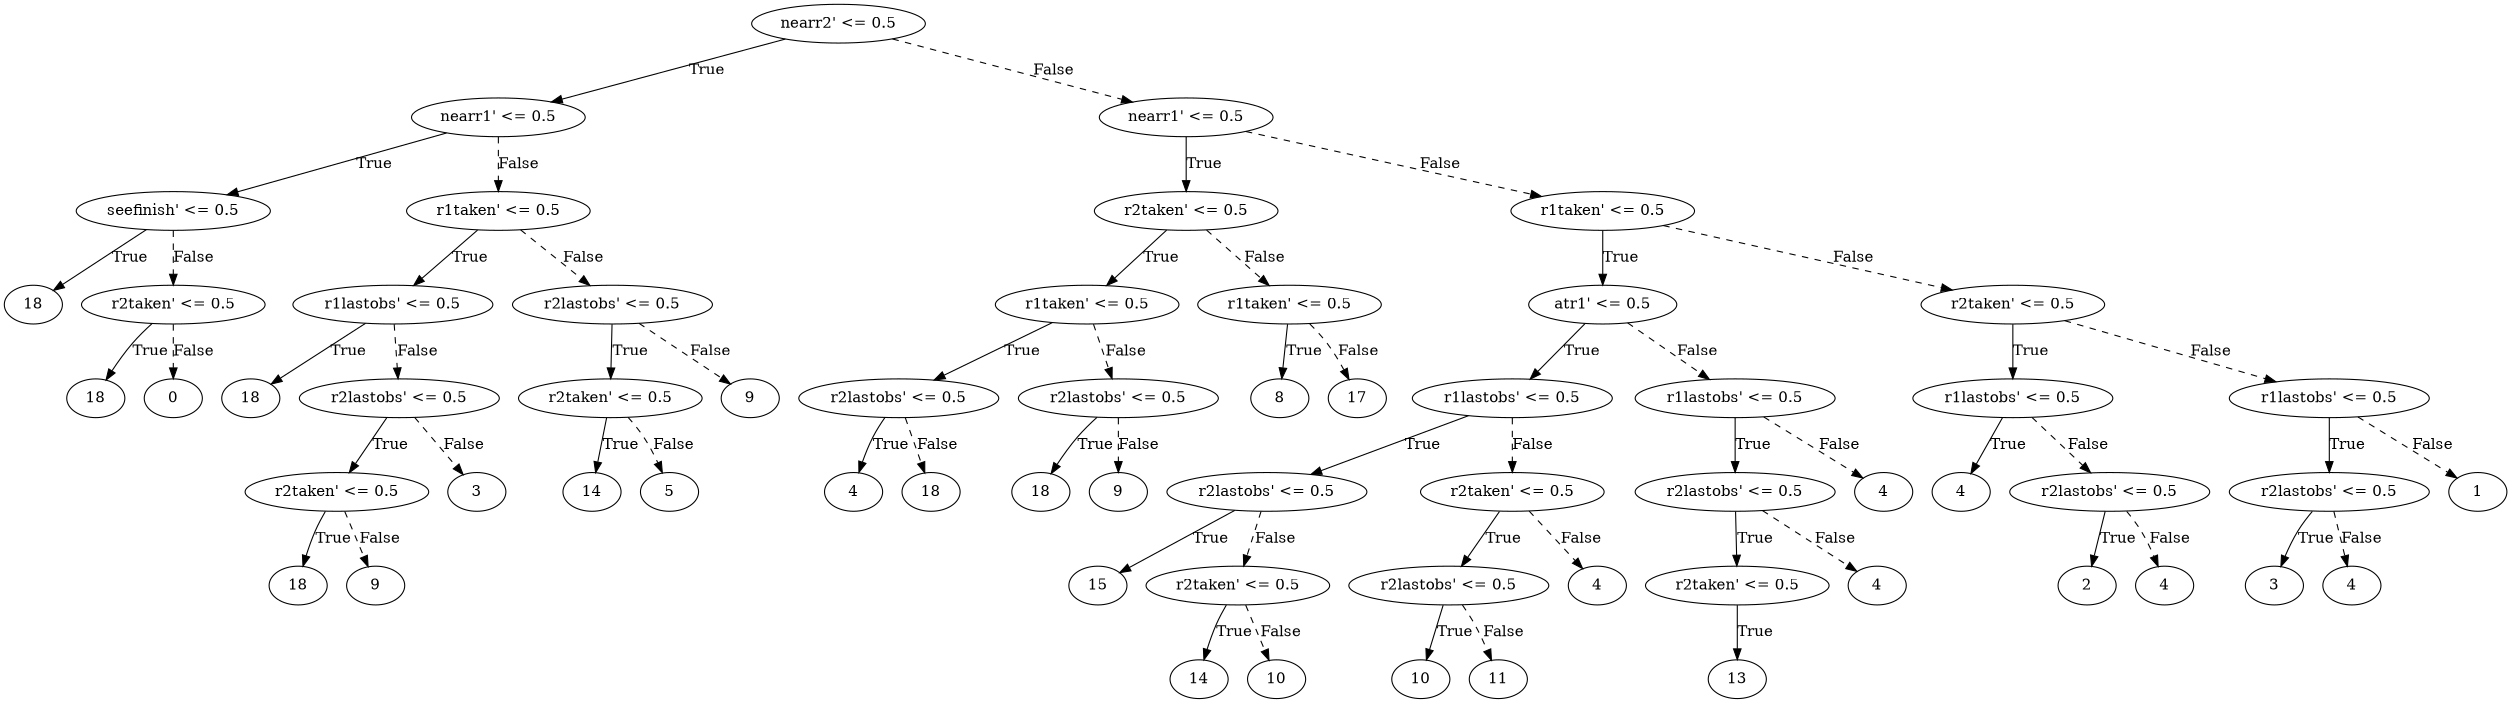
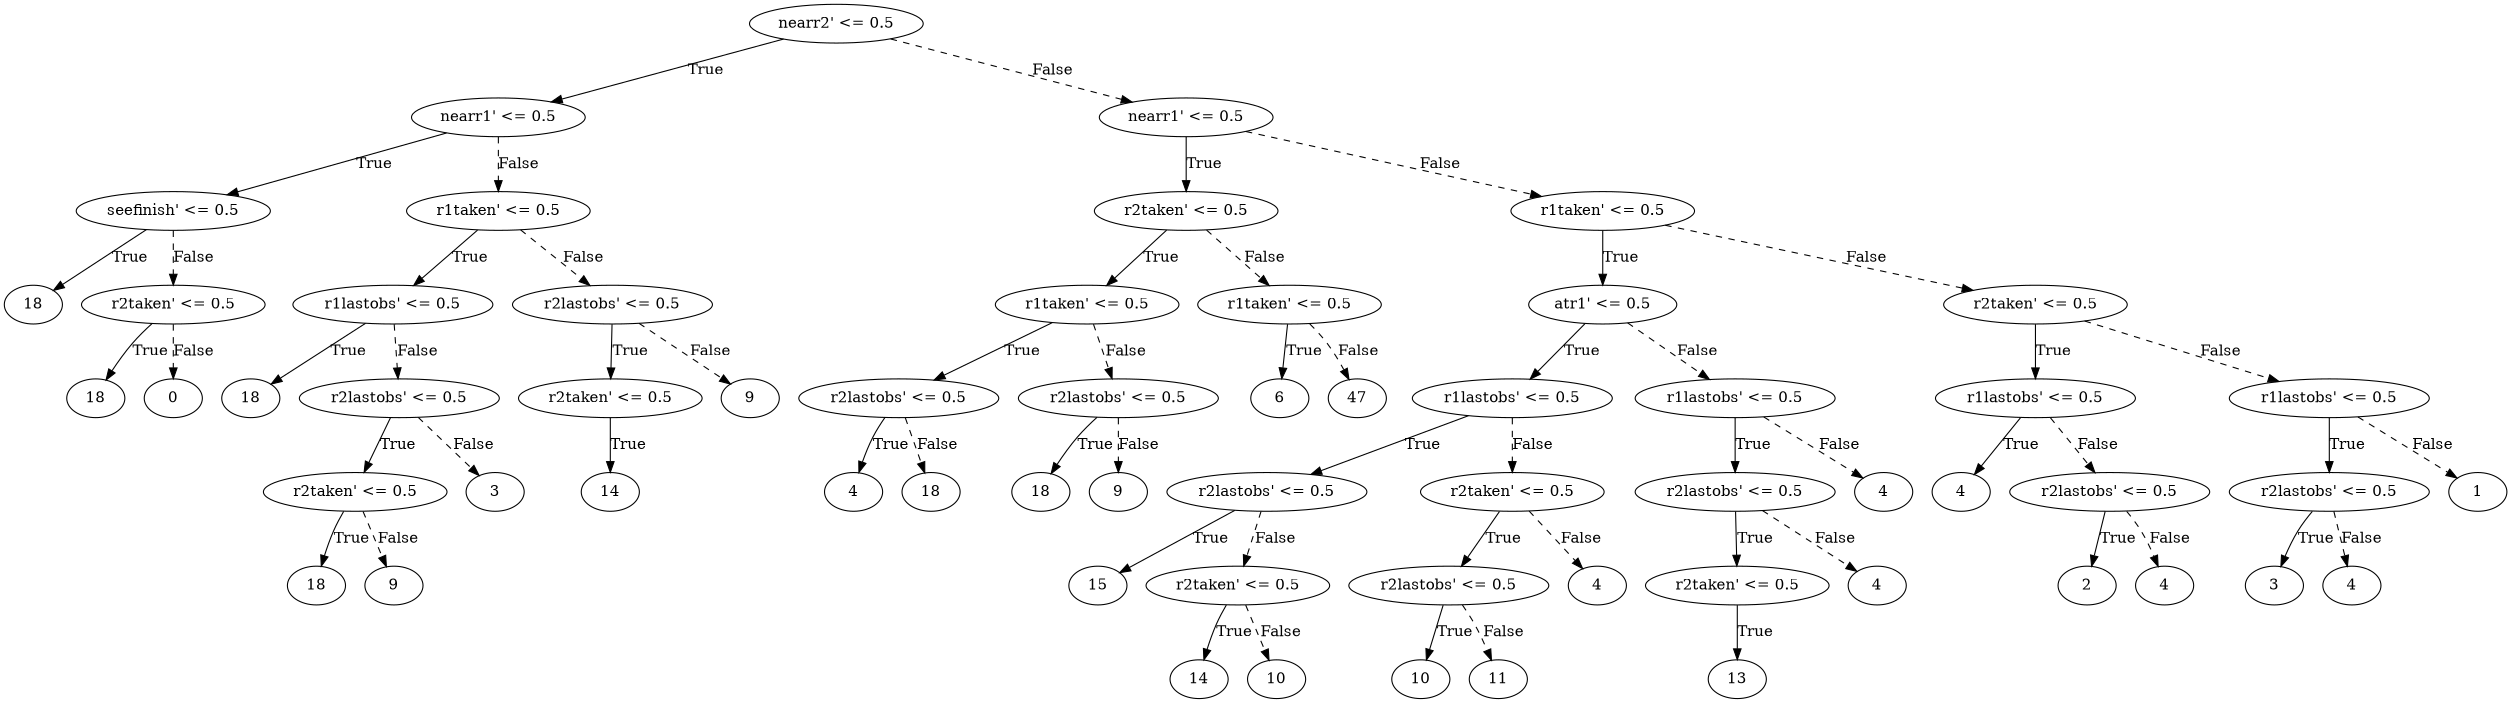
node "8": label "8" -> "6"
node "17": label "17" -> "47"
node "5": removed
